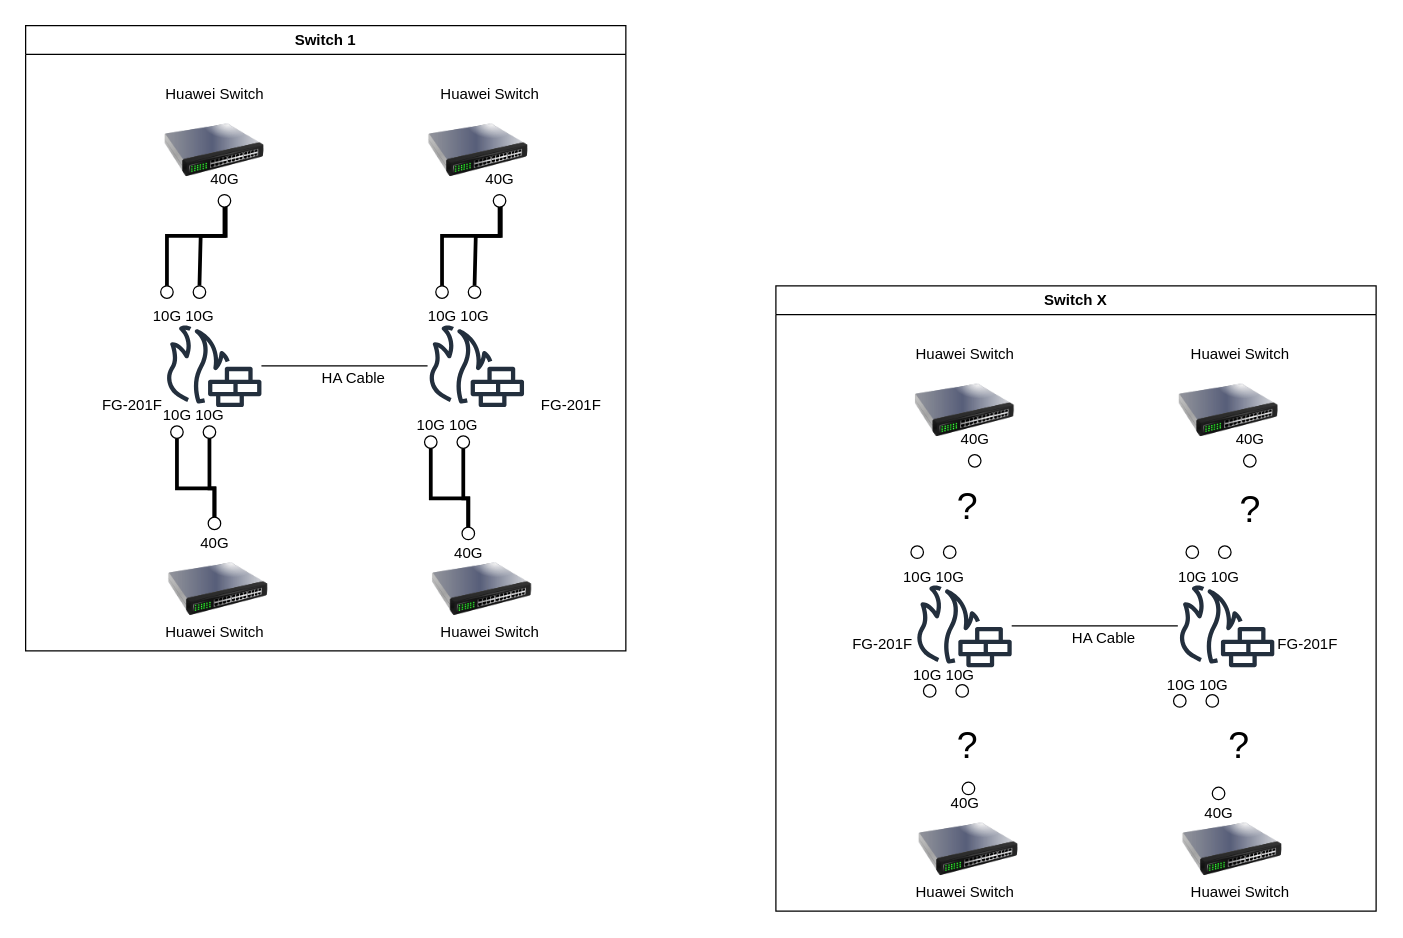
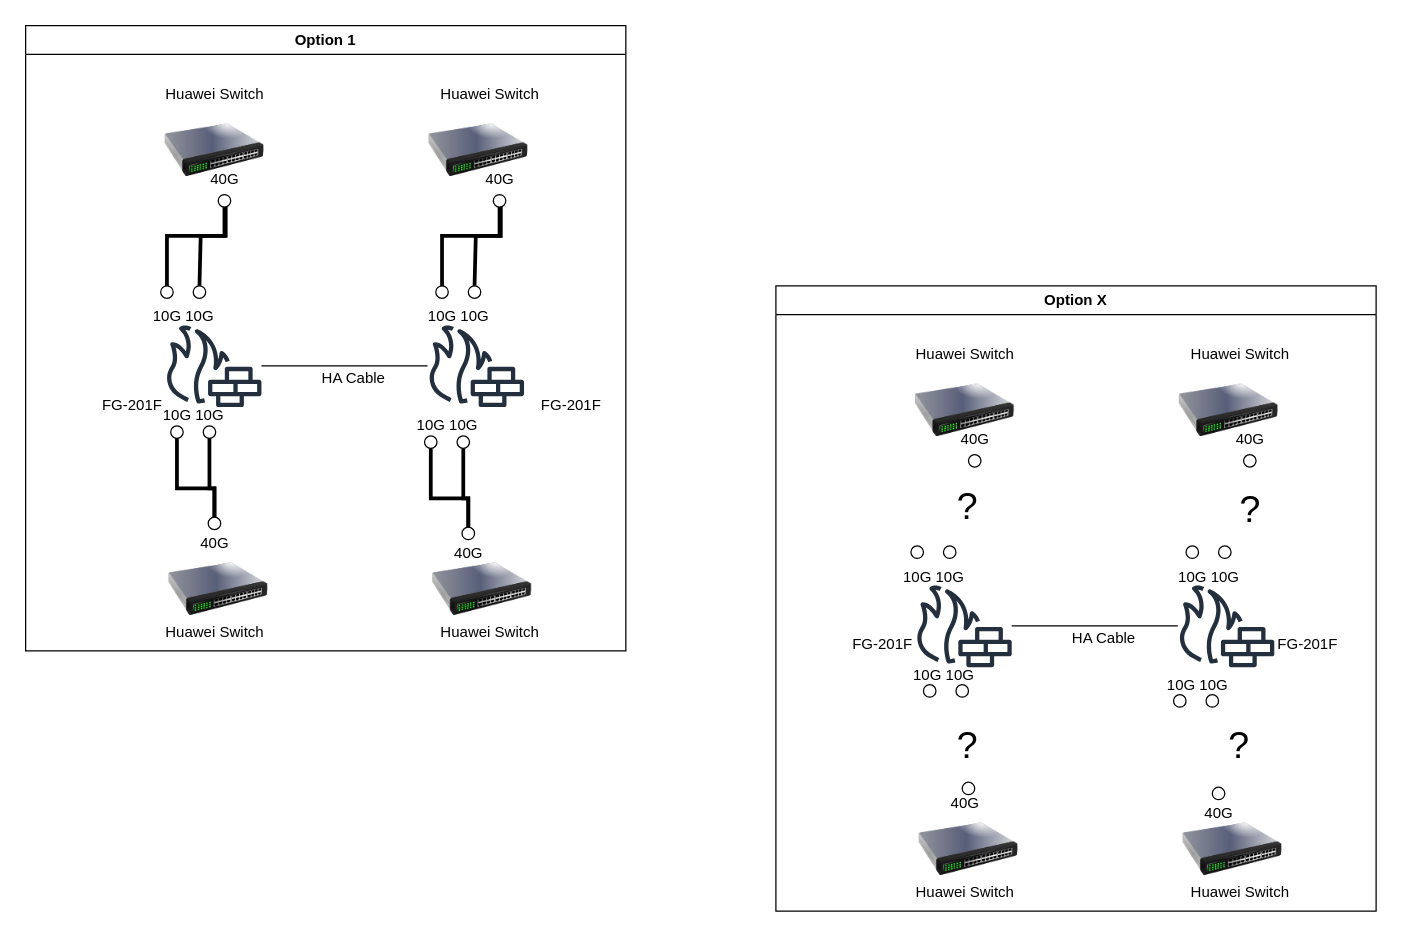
node "Switch 1": label "Switch 1" -> "Option 1"
node "Switch X": label "Switch X" -> "Option X"
